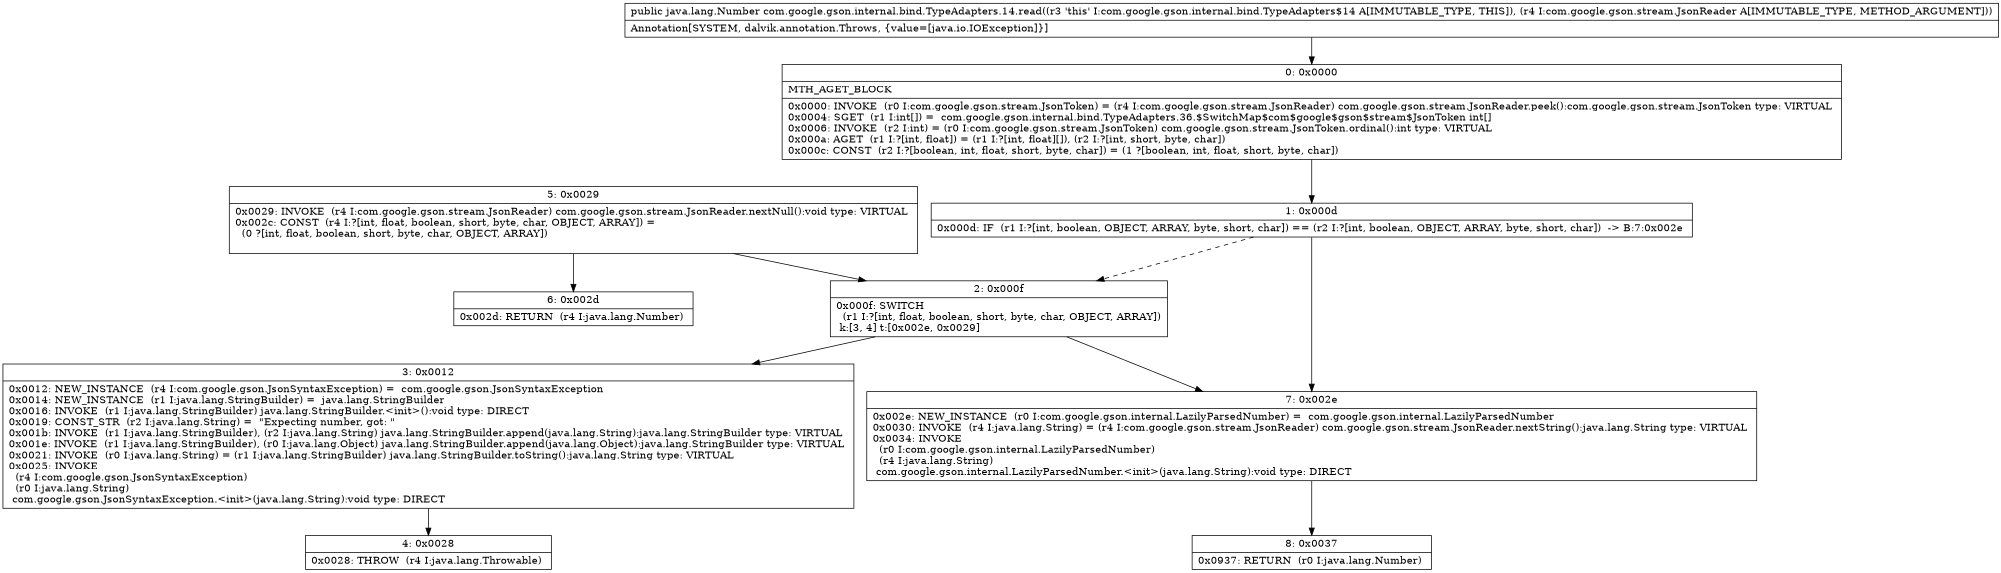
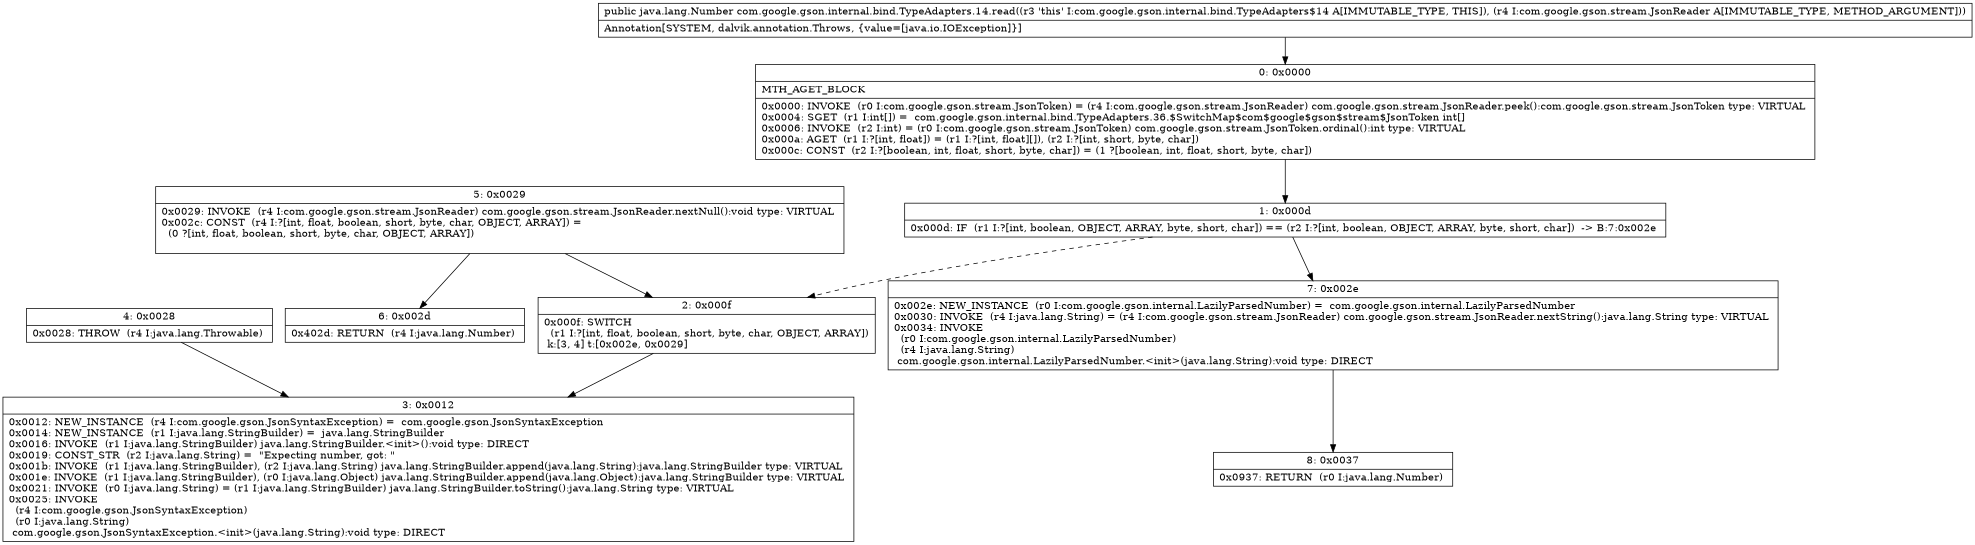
node "6: 0x002d": text "0x002d: RETURN  (r4 I:java.lang.Number)" -> "0x402d: RETURN  (r4 I:java.lang.Number)"
edge "2: 0x000f" -> "7: 0x002e": removed
edge "3: 0x0012" -> "4: 0x0028": reversed
